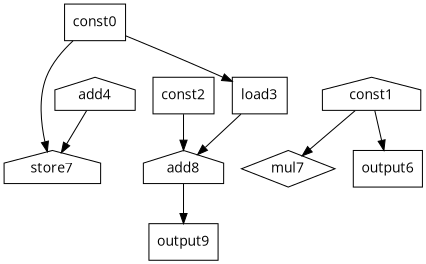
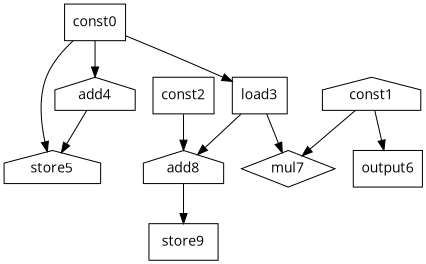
edge "const0" -> "add4": added
edge "load3" -> "mul7": added
node "store7": label "store7" -> "store5"
node "output9": label "output9" -> "store9"
